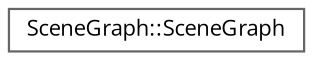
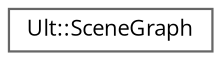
node "SceneGraph::SceneGraph": label "SceneGraph::SceneGraph" -> "Ult::SceneGraph"
